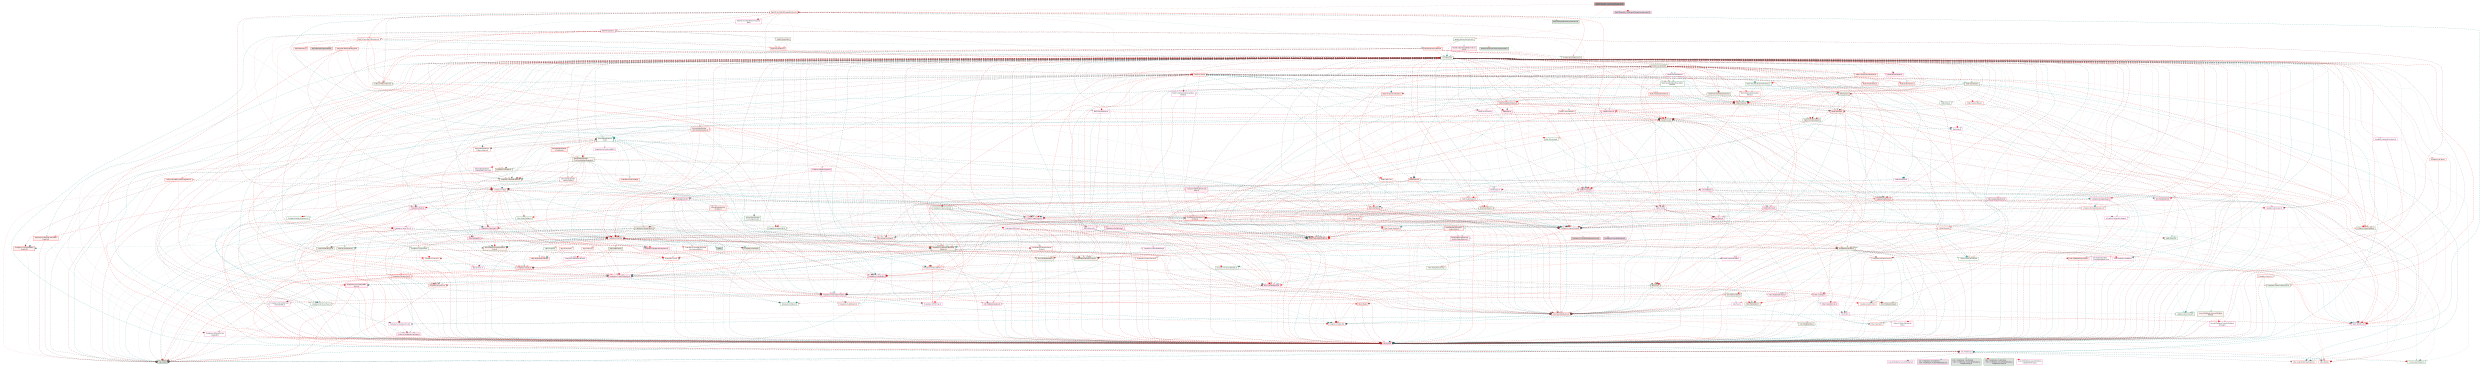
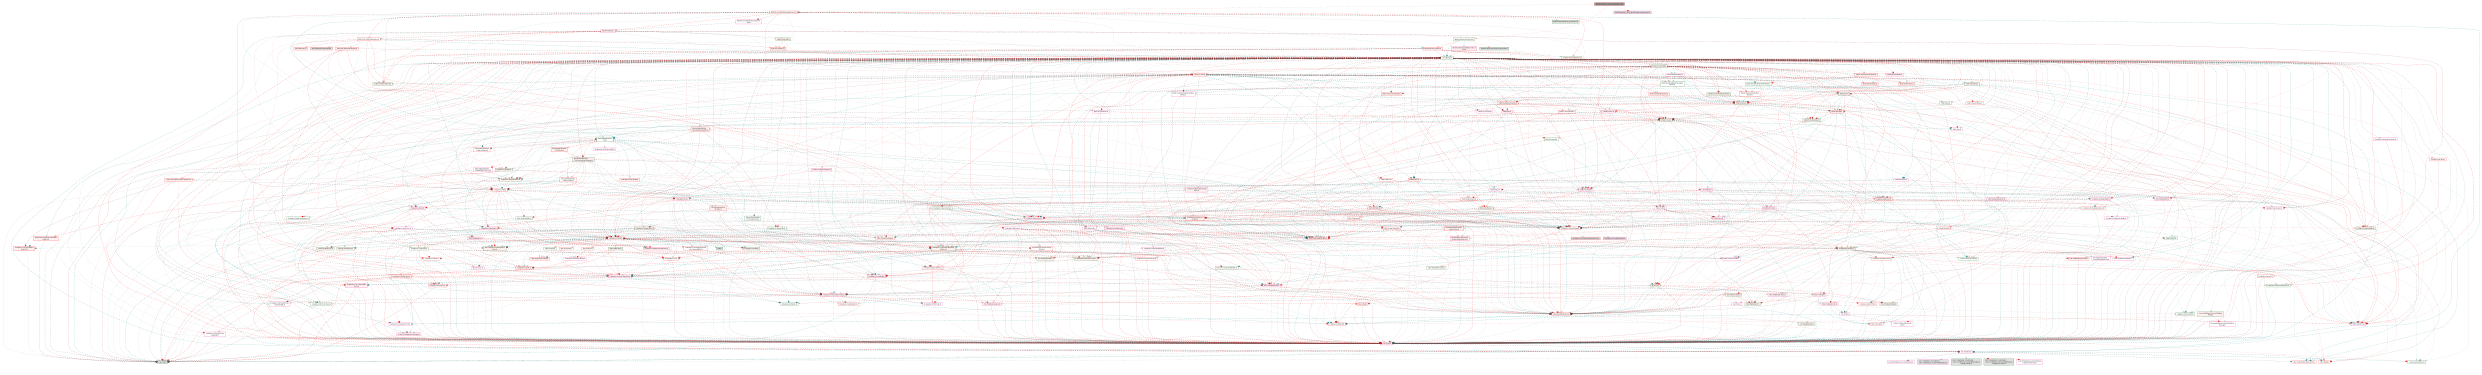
edge "CoreMinimal.h" -> "Math/NumericLimits.h": added
